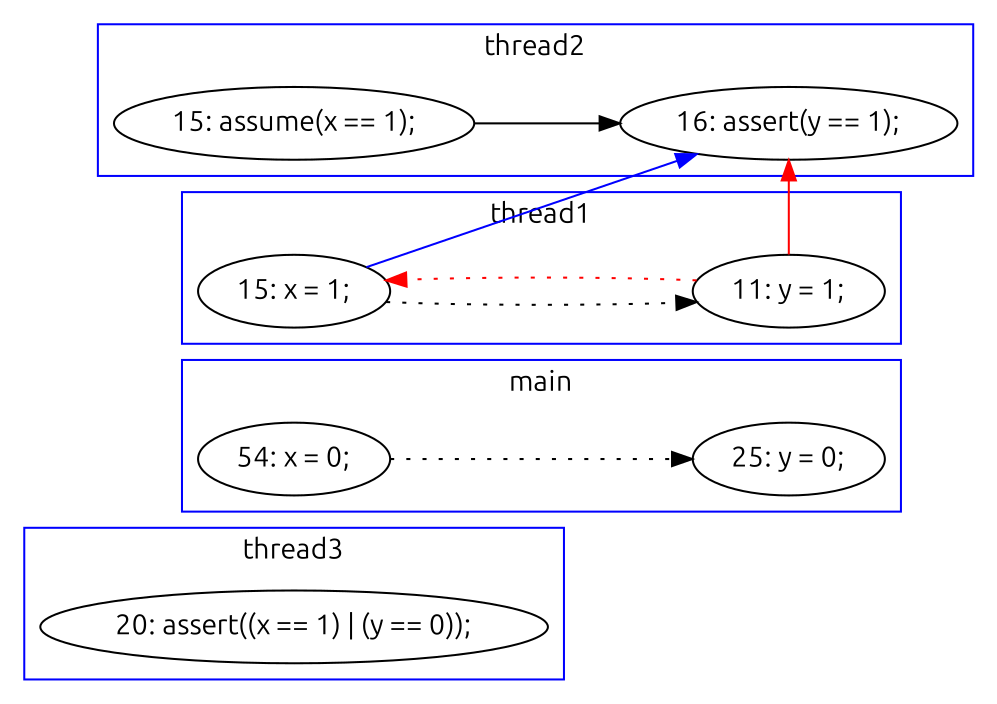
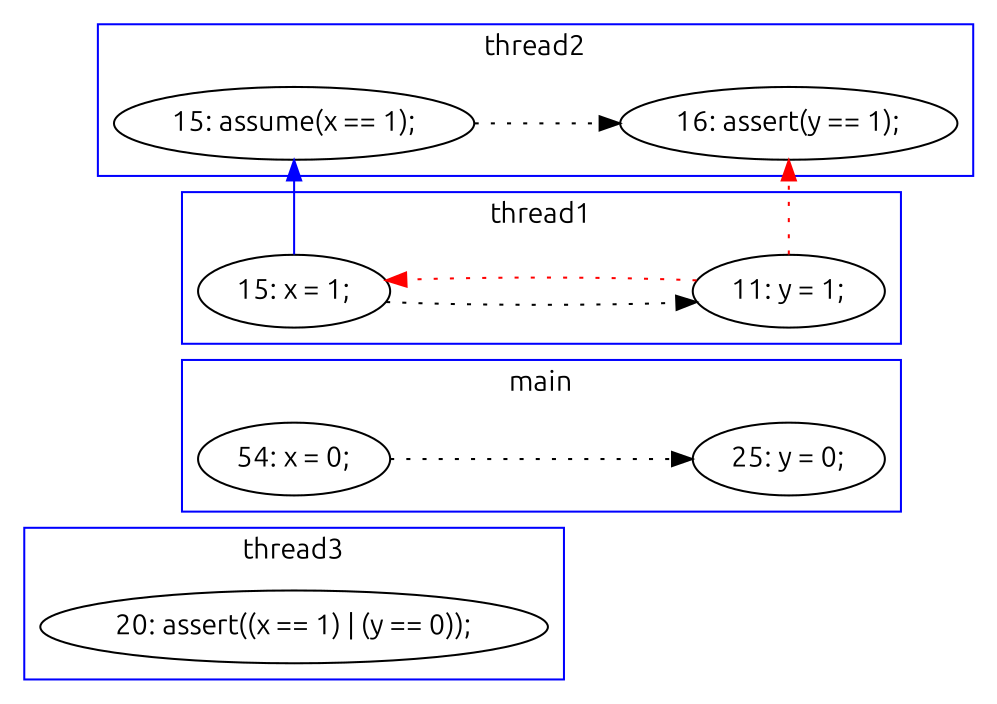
edge "15: assume(x == 1);" -> "16: assert(y == 1);": style solid -> dotted
edge "15: x = 1;" -> "16: assert(y == 1);": now "15: x = 1;" -> "15: assume(x == 1);"
edge "11: y = 1;" -> "16: assert(y == 1);": style solid -> dotted
